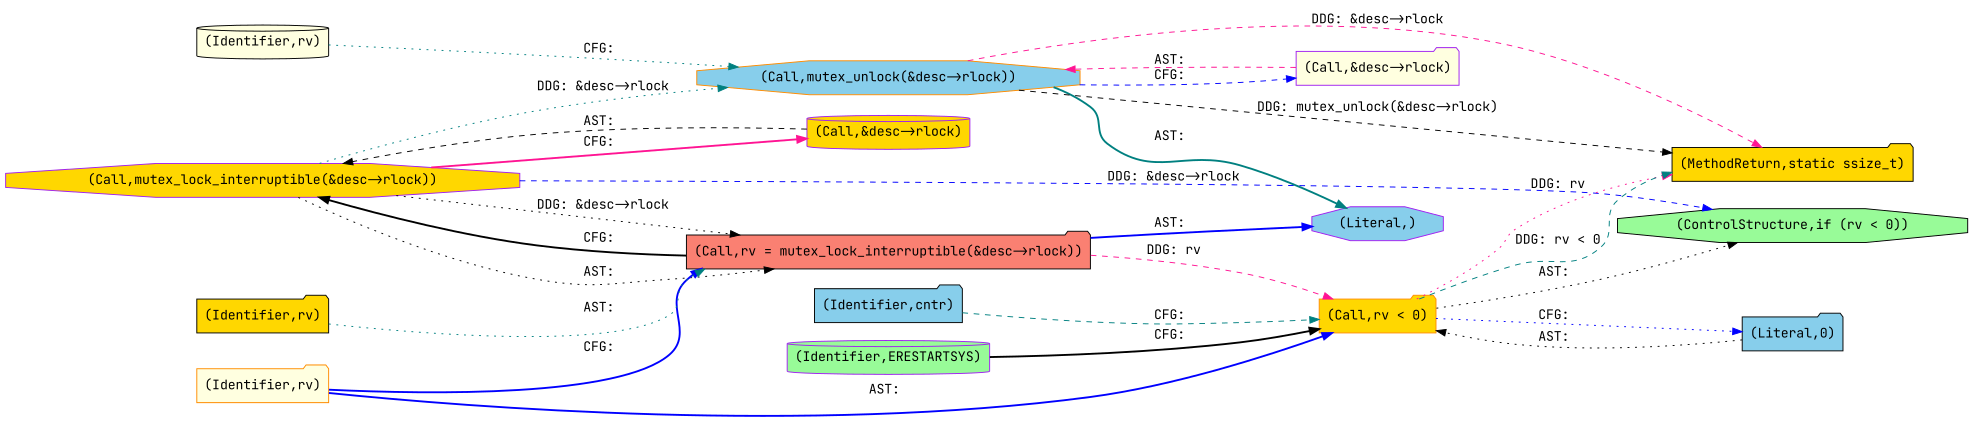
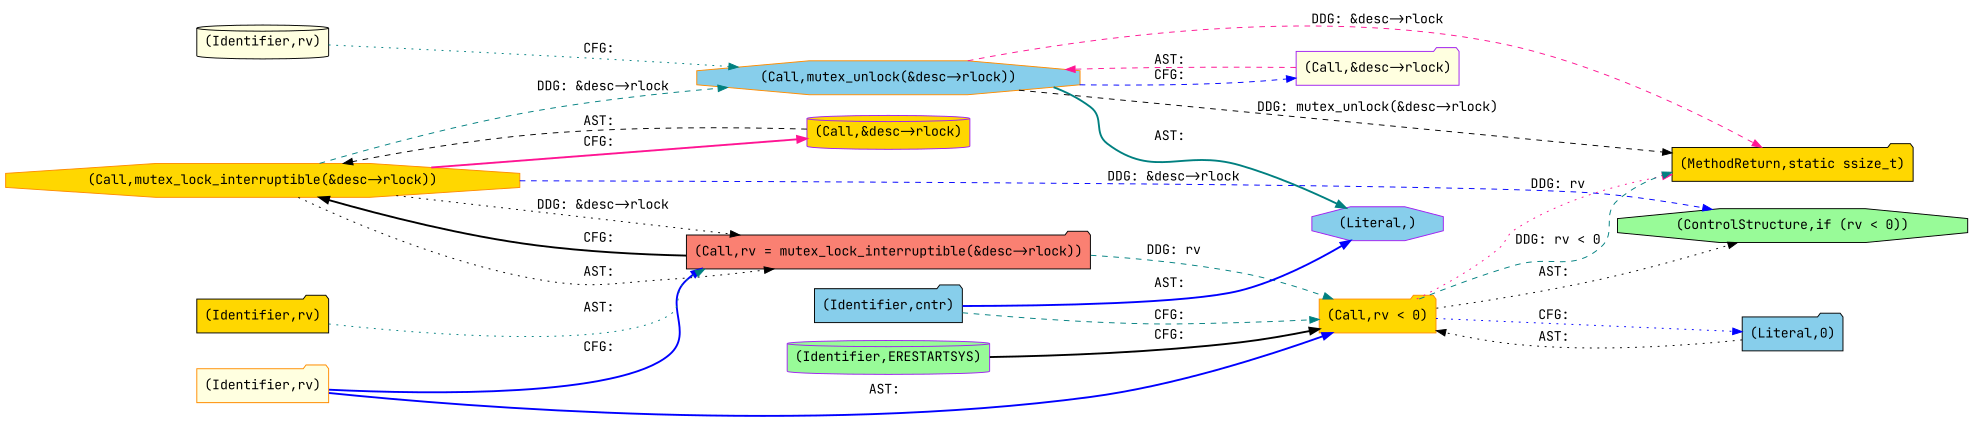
edge "(Call,mutex_lock_interruptible(&desc->rlock))" -> "(Call,mutex_unlock(&desc->rlock))": style dotted -> dashed
node "(Call,mutex_lock_interruptible(&desc->rlock))": color purple -> darkorange
edge "(Call,rv = mutex_lock_interruptible(&desc->rlock))" -> "(Literal,)": now "(Identifier,cntr)" -> "(Literal,)"
edge "(Call,rv = mutex_lock_interruptible(&desc->rlock))" -> "(Call,rv < 0)": color deeppink -> teal
